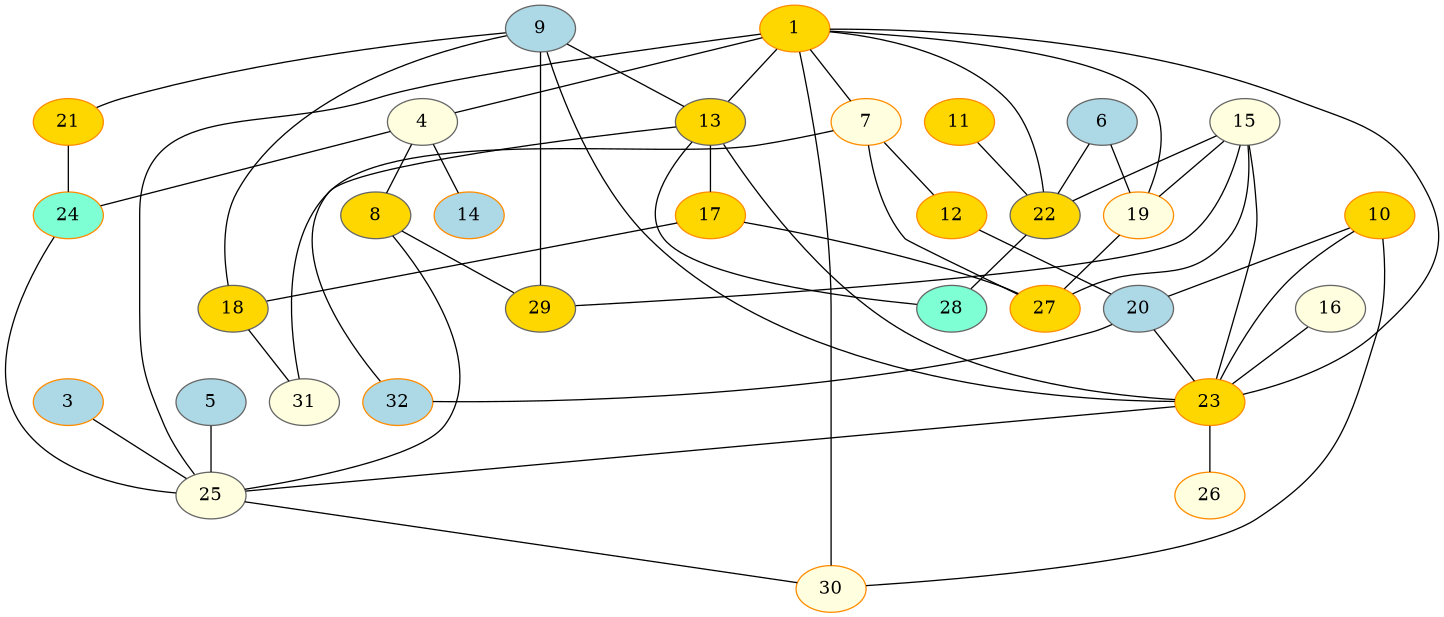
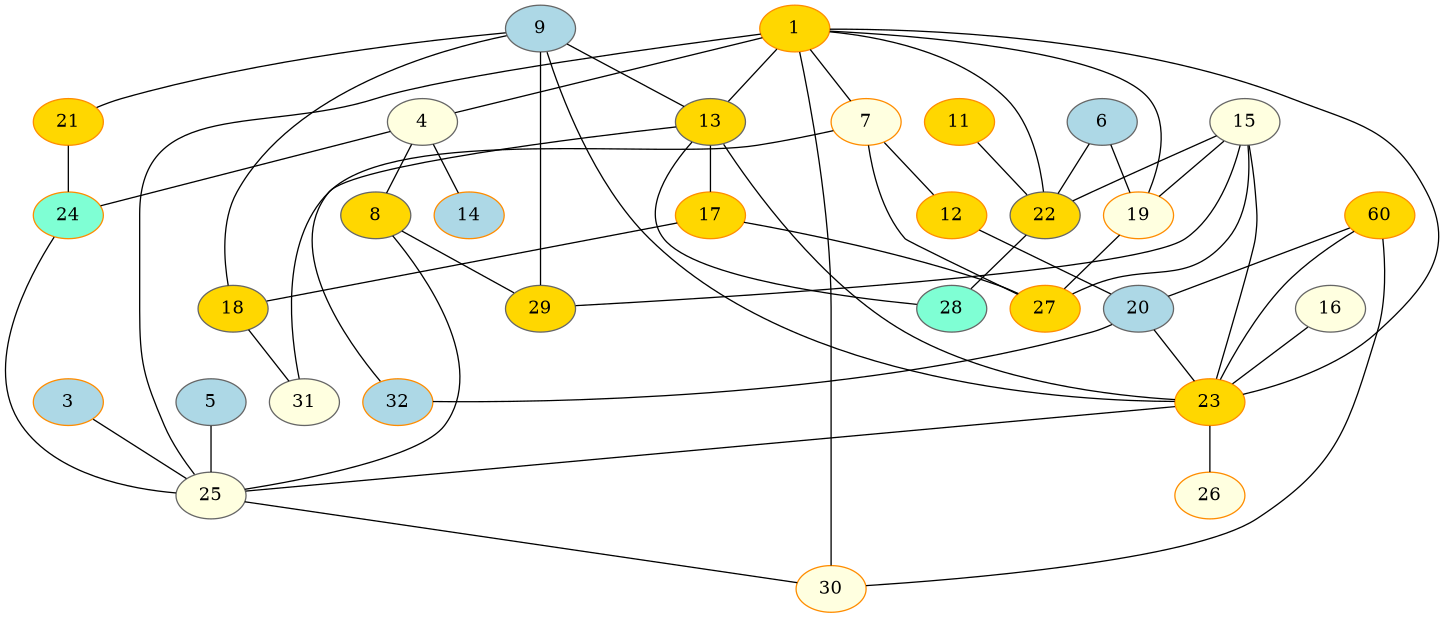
node "10": label "10" -> "60"
